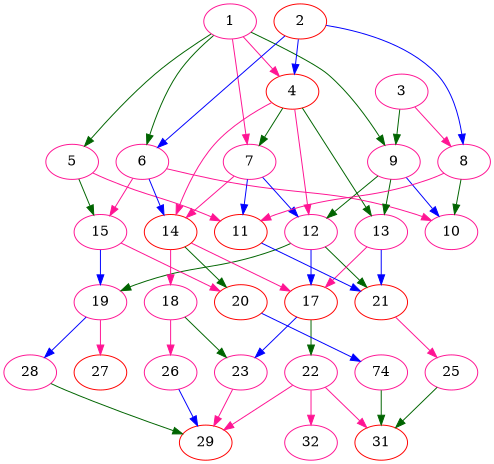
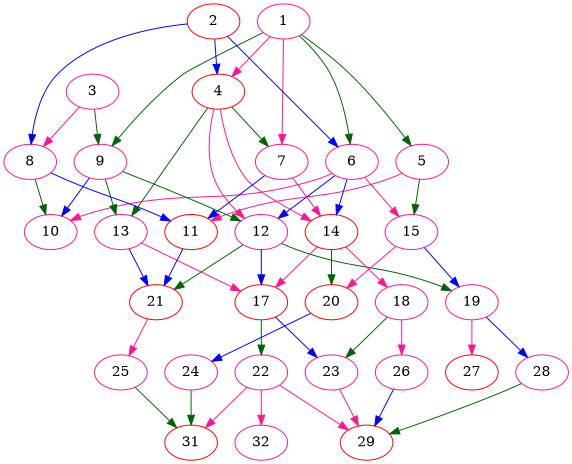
edge "8" -> "11": color deeppink -> blue
edge "7" -> "12": now "6" -> "12"
node "74": label "74" -> "24"
